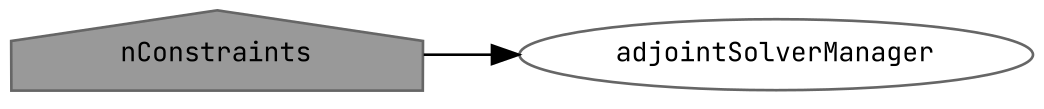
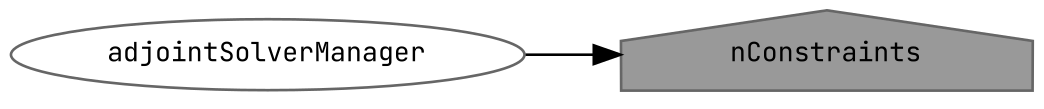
edge "nConstraints" -> "adjointSolverManager": reversed
